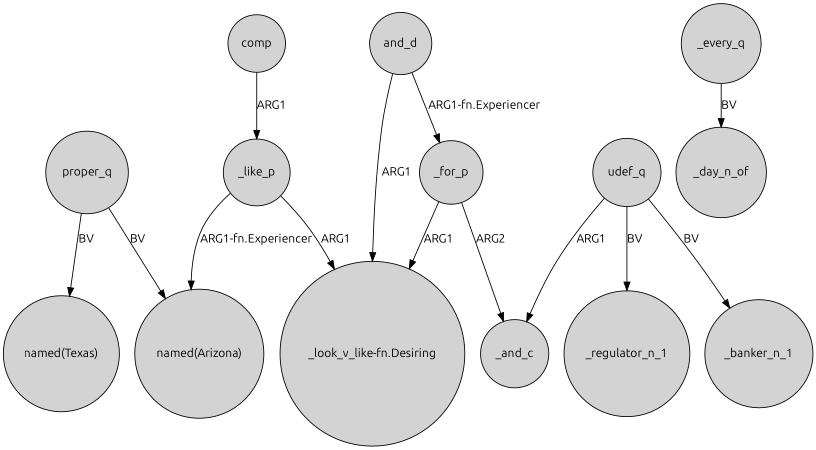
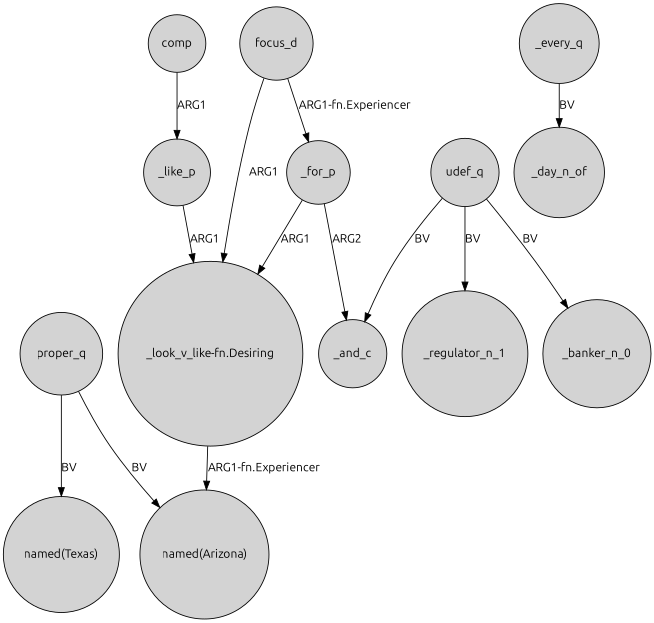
node "and_d": label "and_d" -> "focus_d"
edge "_like_p" -> "named(Arizona)": now "_look_v_like-fn.Desiring" -> "named(Arizona)"
edge "udef_q" -> "_and_c": label "ARG1" -> "BV"
node "_banker_n_1": label "_banker_n_1" -> "_banker_n_0"
